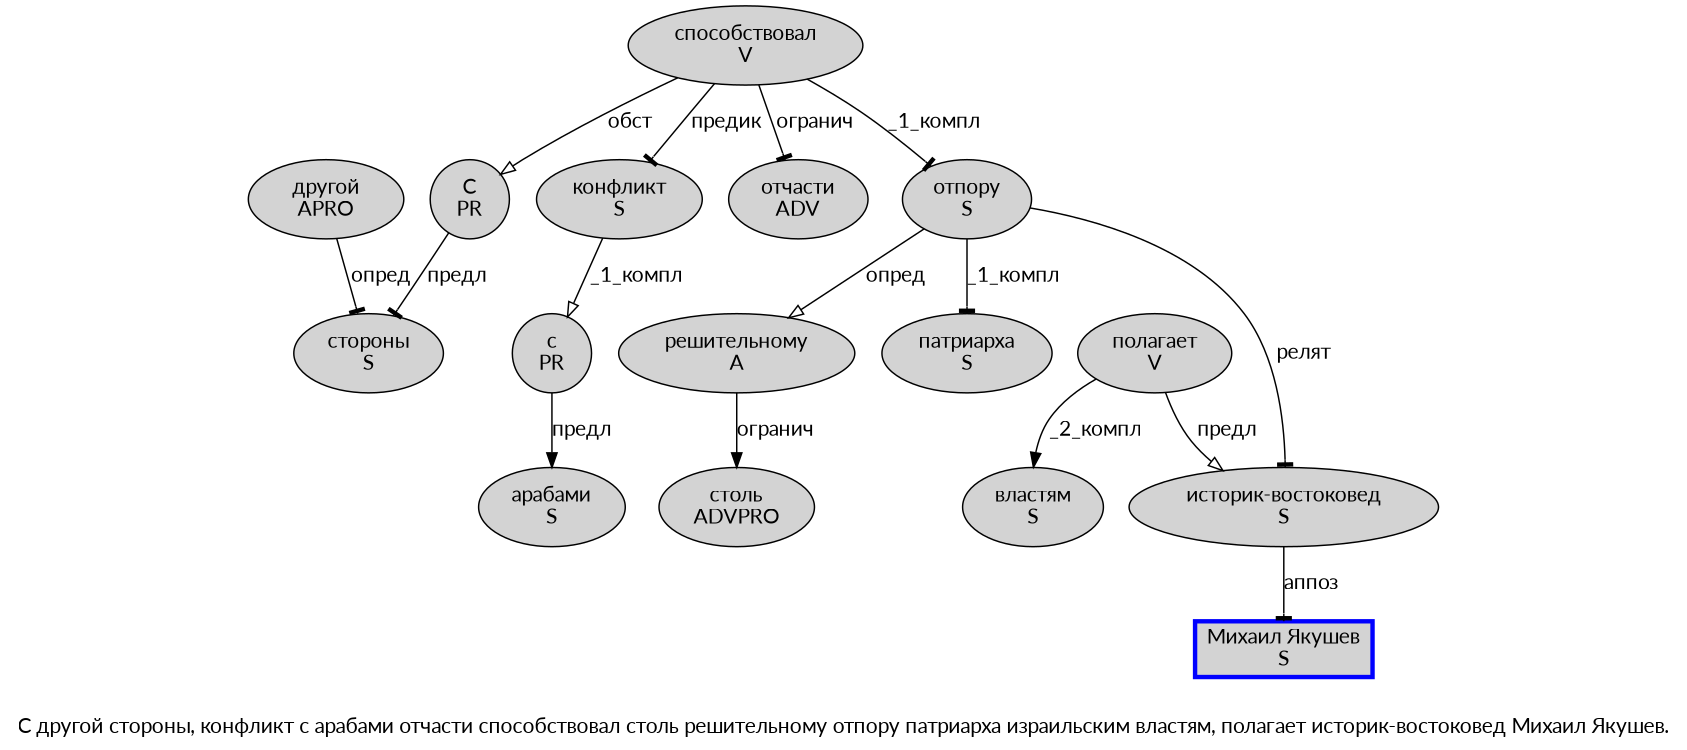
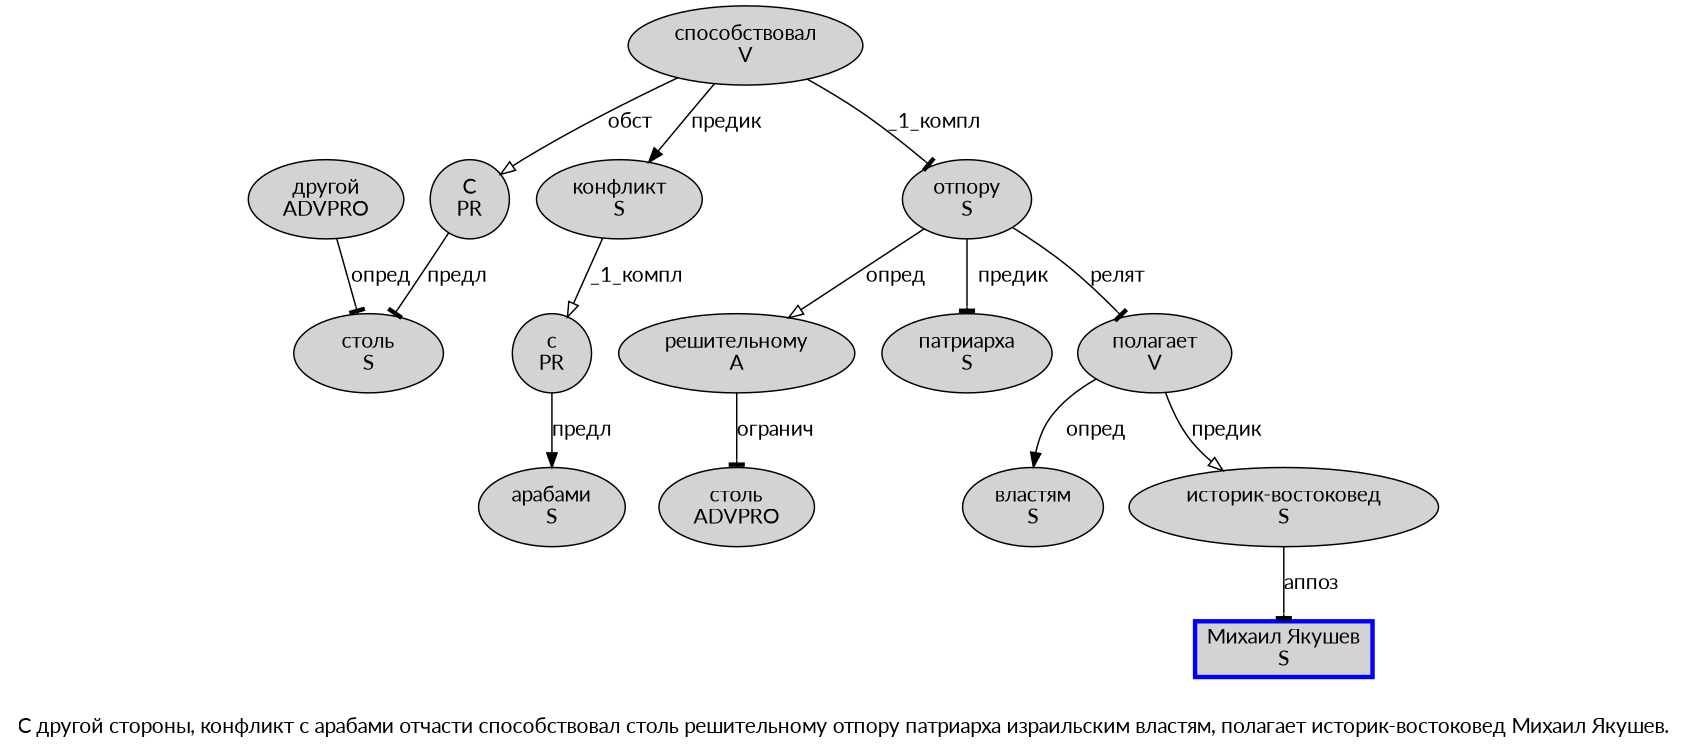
edge "способствовал V" -> "конфликт S": arrowhead tee -> normal
node "другой APRO": label "другой APRO" -> "другой ADVPRO"
node "отчасти ADV": removed
edge "отпору S" -> "патриарха S": label "_1_компл" -> "предик"
edge "отпору S" -> "историк-востоковед S": now "отпору S" -> "полагает V"
node "стороны S": label "стороны S" -> "столь S"
edge "решительному A" -> "столь ADVPRO": arrowhead normal -> tee
edge "полагает V" -> "властям S": label "_2_компл" -> "опред"
edge "полагает V" -> "историк-востоковед S": label "предл" -> "предик"
